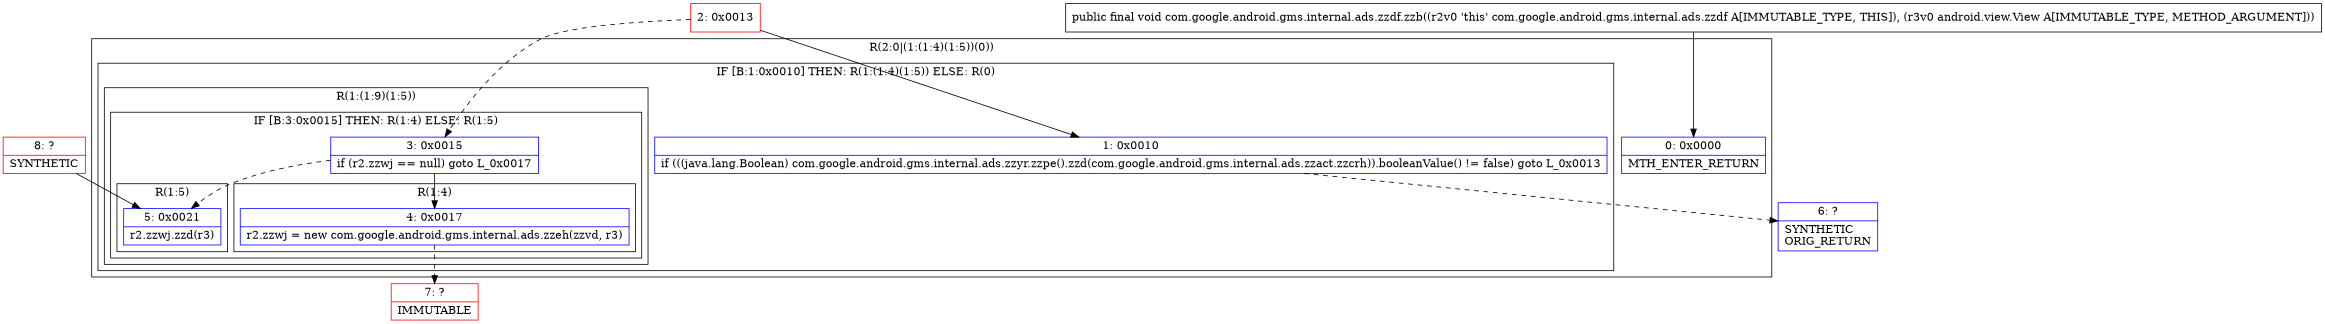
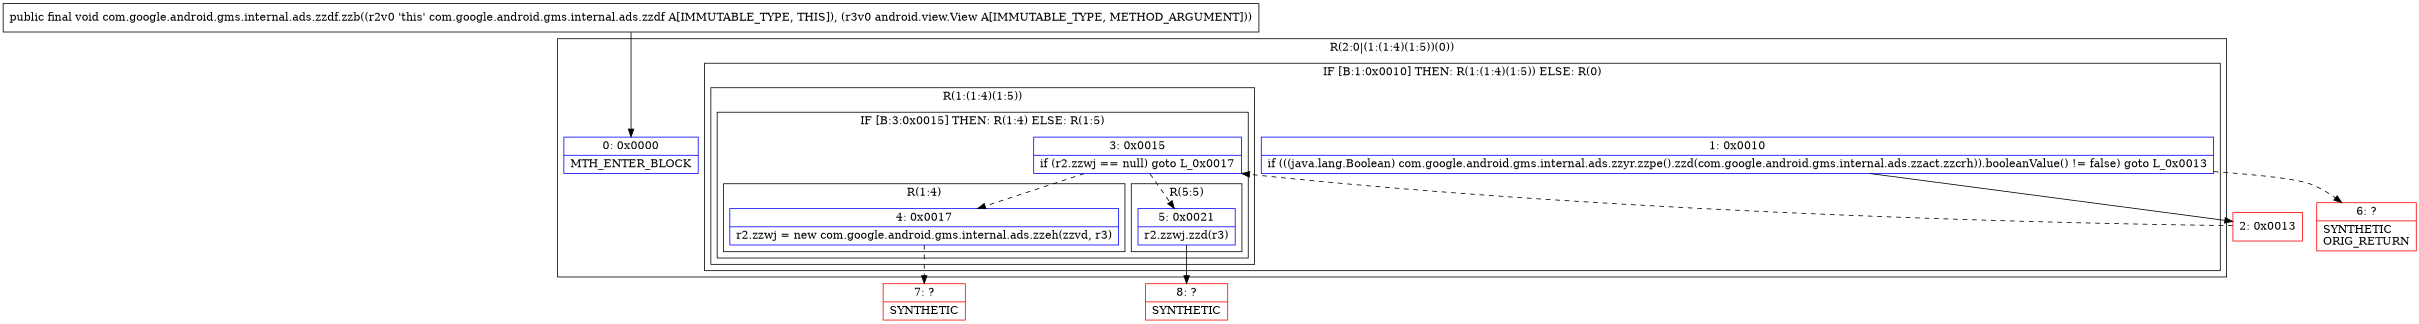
edge "2: 0x0013" -> "1: 0x0010": reversed
cluster "R(1:(1:9)(1:5))": label "R(1:(1:9)(1:5))" -> "R(1:(1:4)(1:5))"
node "0: 0x0000": text "MTH_ENTER_RETURN" -> "MTH_ENTER_BLOCK"
edge "8: ?" -> "5: 0x0021": reversed
edge "3: 0x0015" -> "4: 0x0017": style solid -> dashed
cluster "R(1:5)": label "R(1:5)" -> "R(5:5)"
node "6: ?": color blue -> red
node "7: ?": text "IMMUTABLE" -> "SYNTHETIC"
